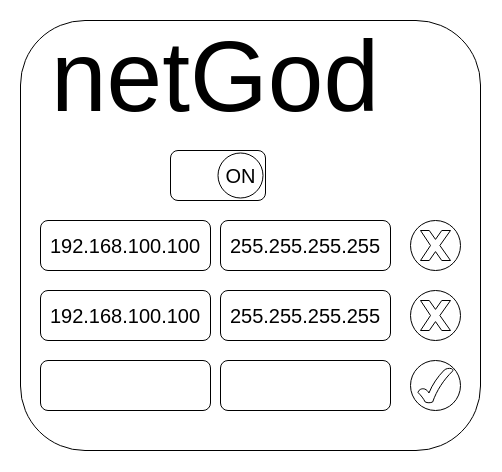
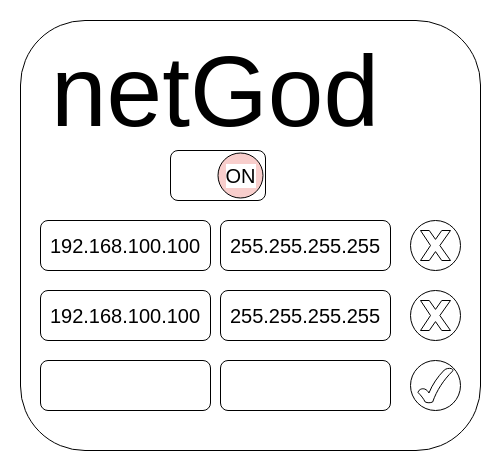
node "netGod": moved (216, 76) -> (216, 91)
node "ON": fillcolor #ffffff -> #f8cecc
